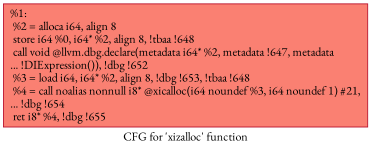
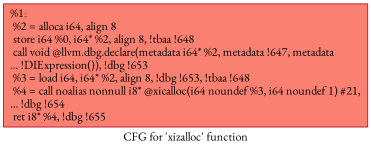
node "%1:": text "... !DIExpression()), !dbg !652" -> "... !DIExpression()), !dbg !653"
